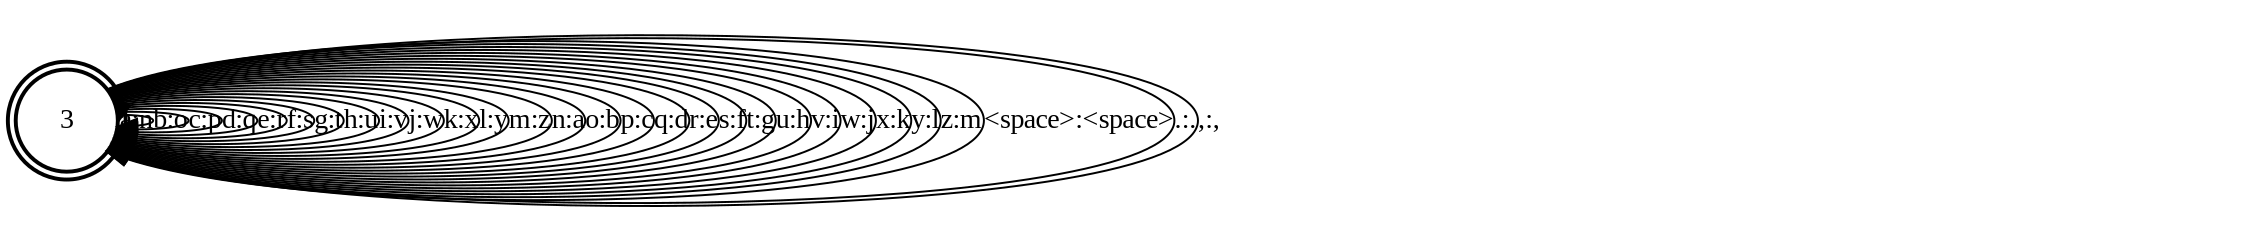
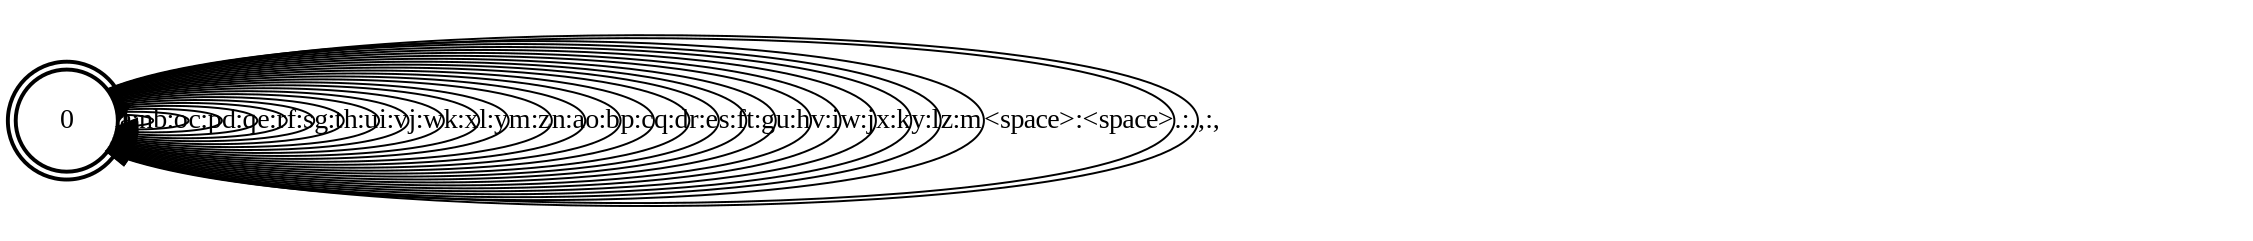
node "3": label "3" -> "0"
